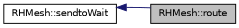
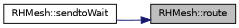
edge "RHMesh::route" -> "RHMesh::sendtoWait": reversed
